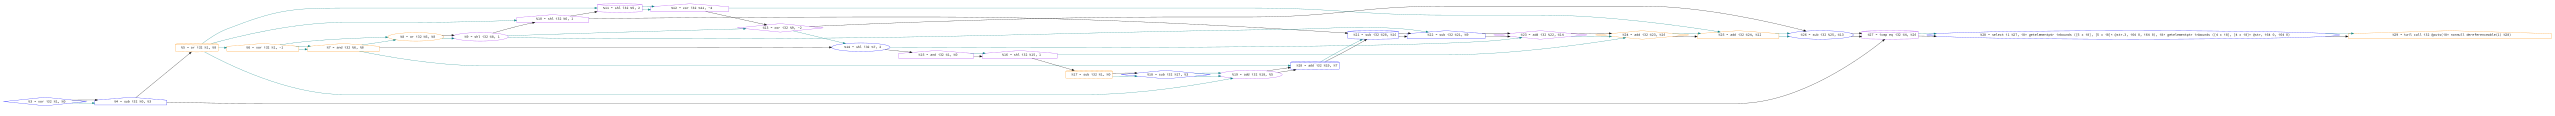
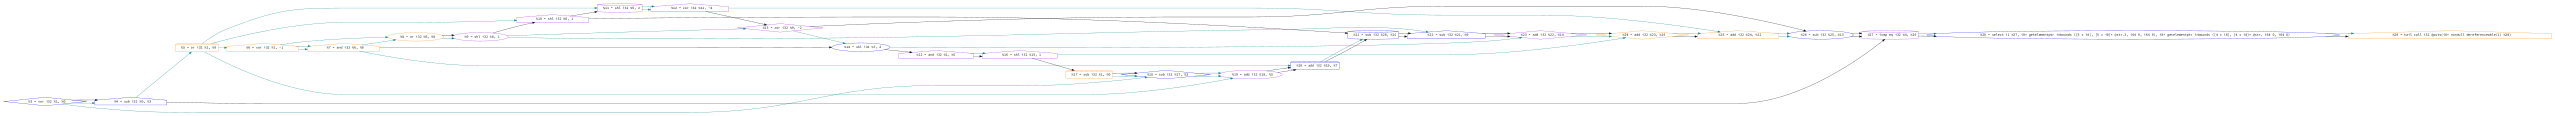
node "%15 = and i32 %1, %0": label "%15 = and i32 %1, %0" -> "%12 = and i32 %1, %0"
edge "%4 = sub i32 %0, %3" -> "%5 = or i32 %1, %0": color black -> teal
edge "%3 = xor i32 %1, %0" -> "%18 = sub i32 %17, %3": added
